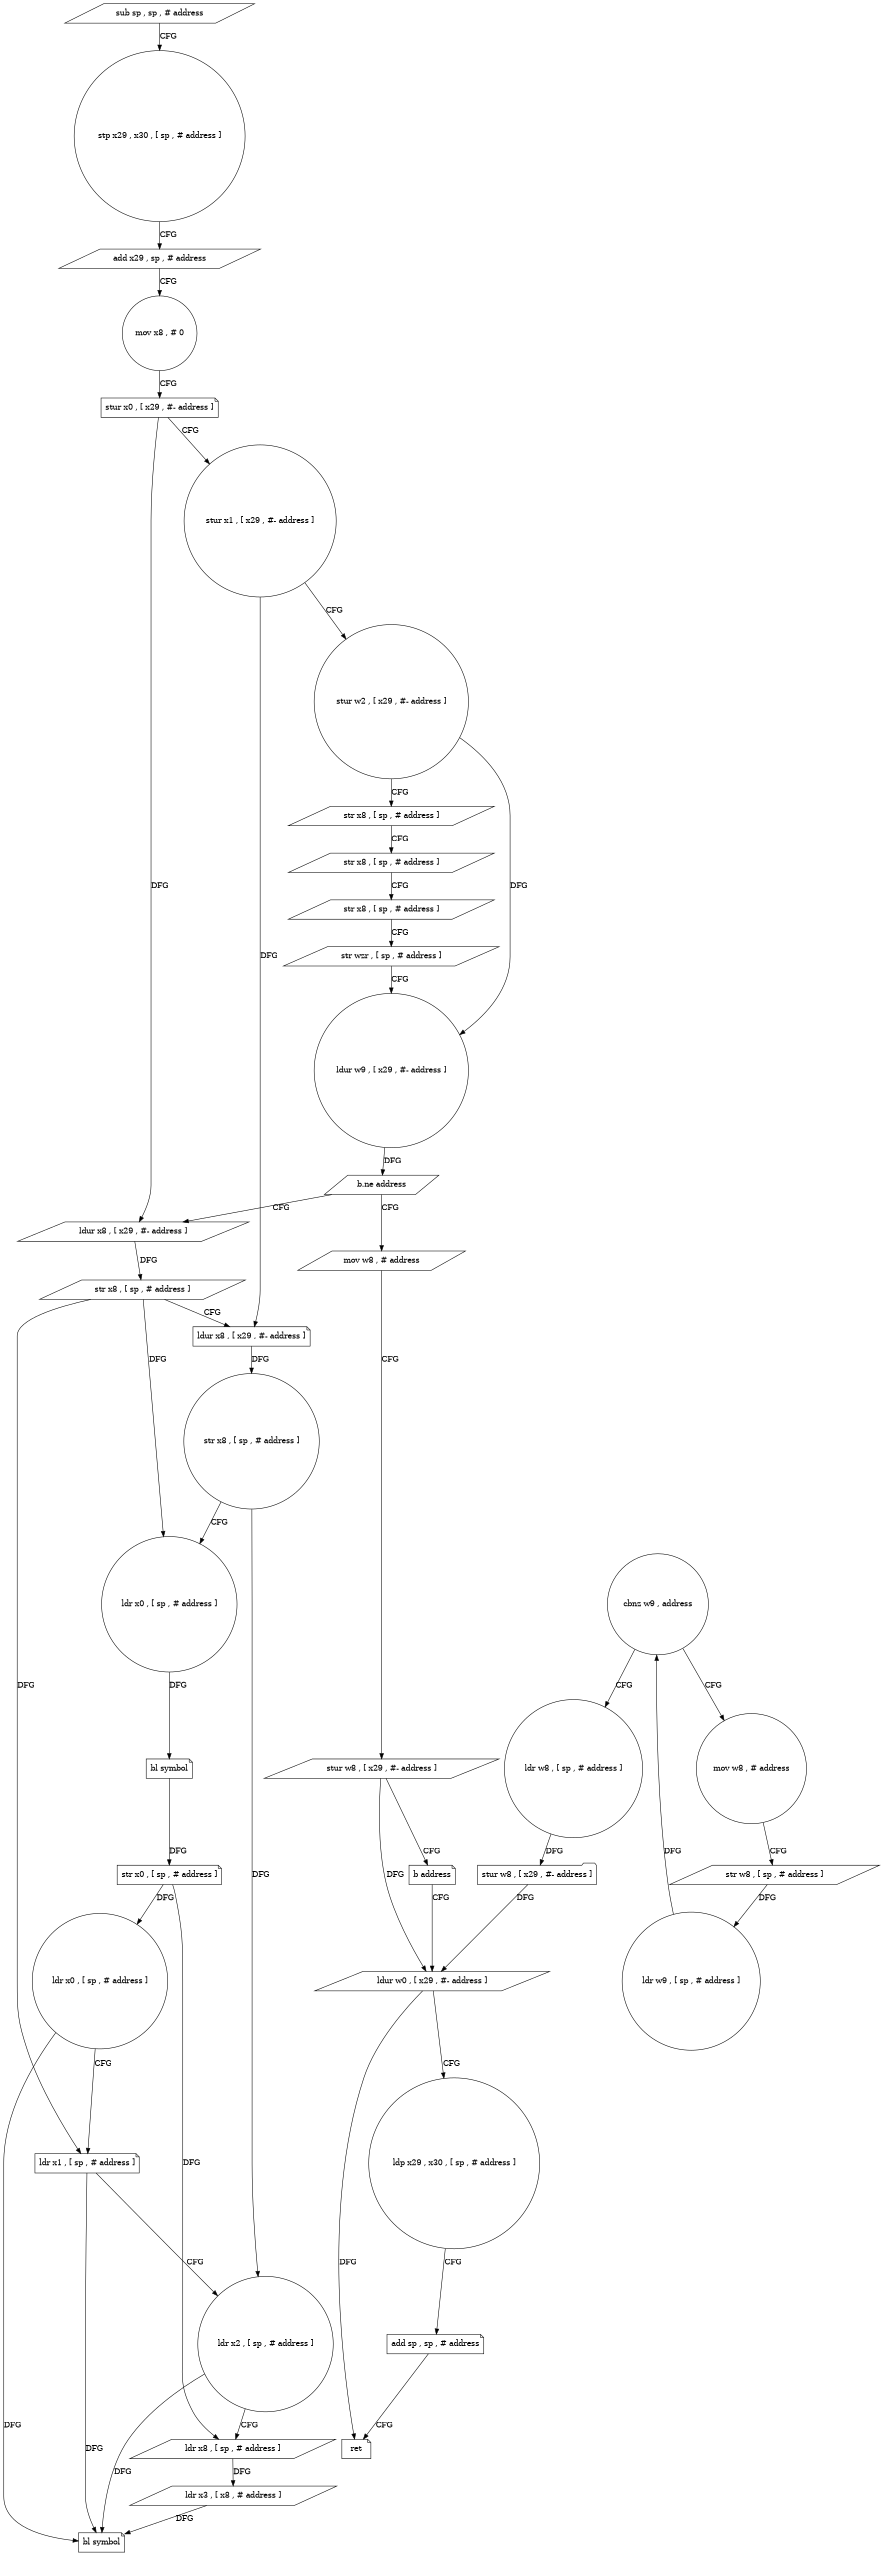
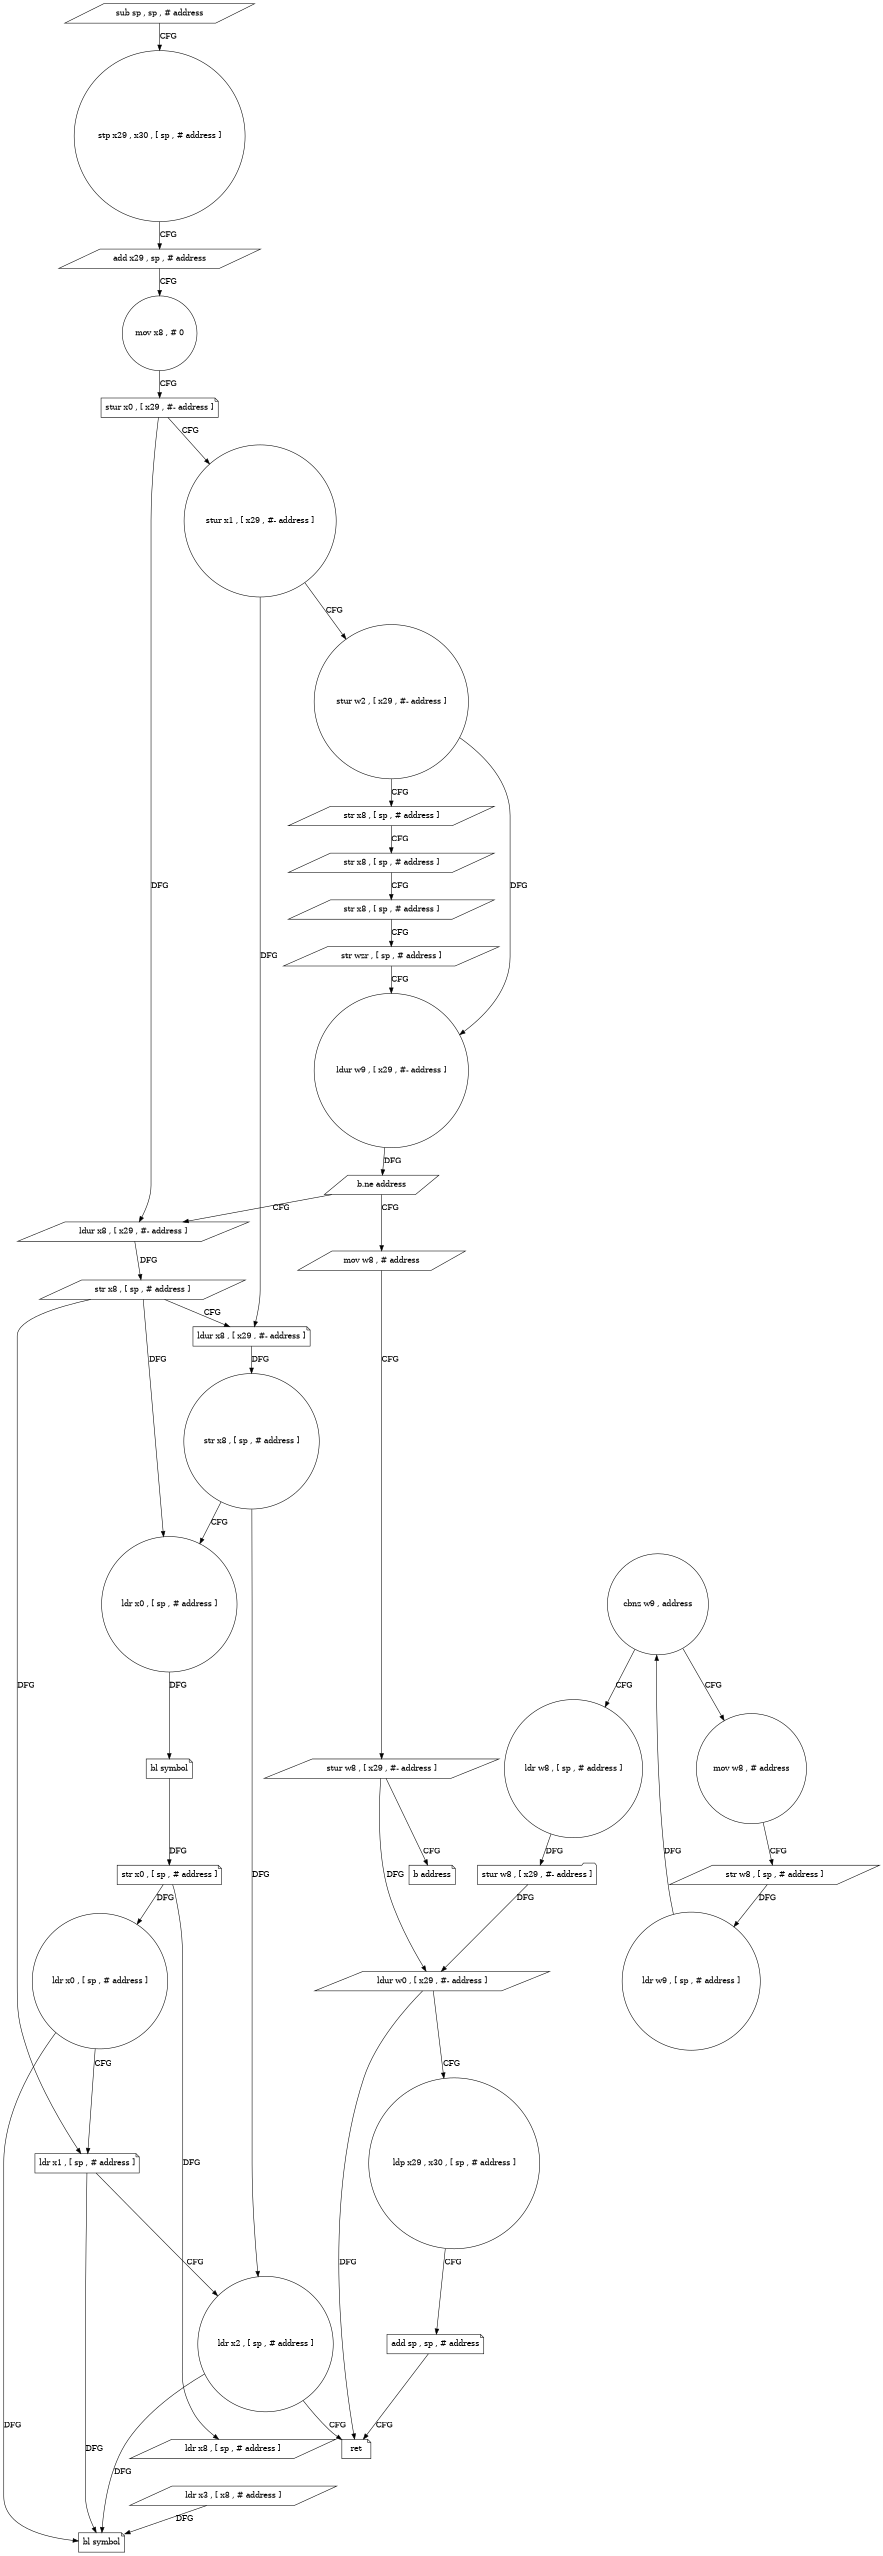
edge "b address" -> "ldur w0 , [ x29 , #- address ]": removed, label "CFG"
edge "ldr x2 , [ sp , # address ]" -> "ldr x8 , [ sp , # address ]": now "ldr x2 , [ sp , # address ]" -> "ret"
edge "ldr x8 , [ sp , # address ]" -> "ldr x3 , [ x8 , # address ]": removed, label "DFG"
